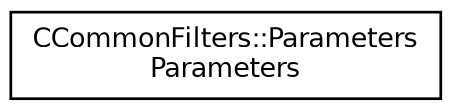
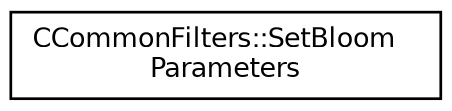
node "CCommonFilters::Parameters Parameters": label "CCommonFilters::Parameters Parameters" -> "CCommonFilters::SetBloom Parameters"
